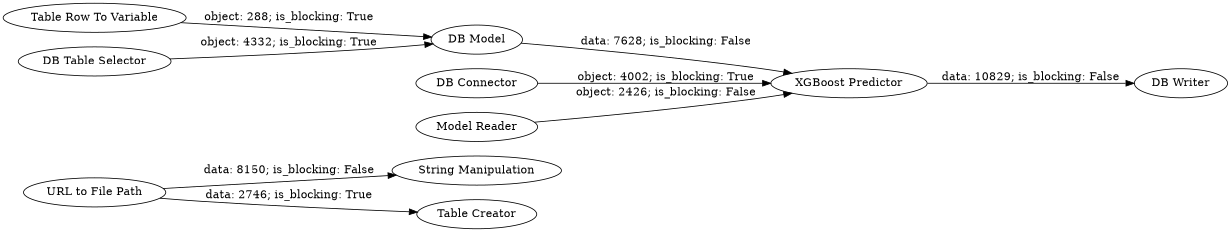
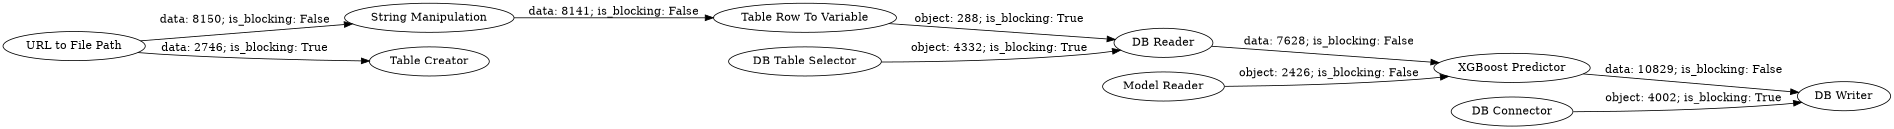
edge "String Manipulation" -> "Table Row To Variable": added, label "data: 8141; is_blocking: False"
node "DB Model": label "DB Model" -> "DB Reader"
edge "DB Connector" -> "XGBoost Predictor": now "DB Connector" -> "DB Writer"
